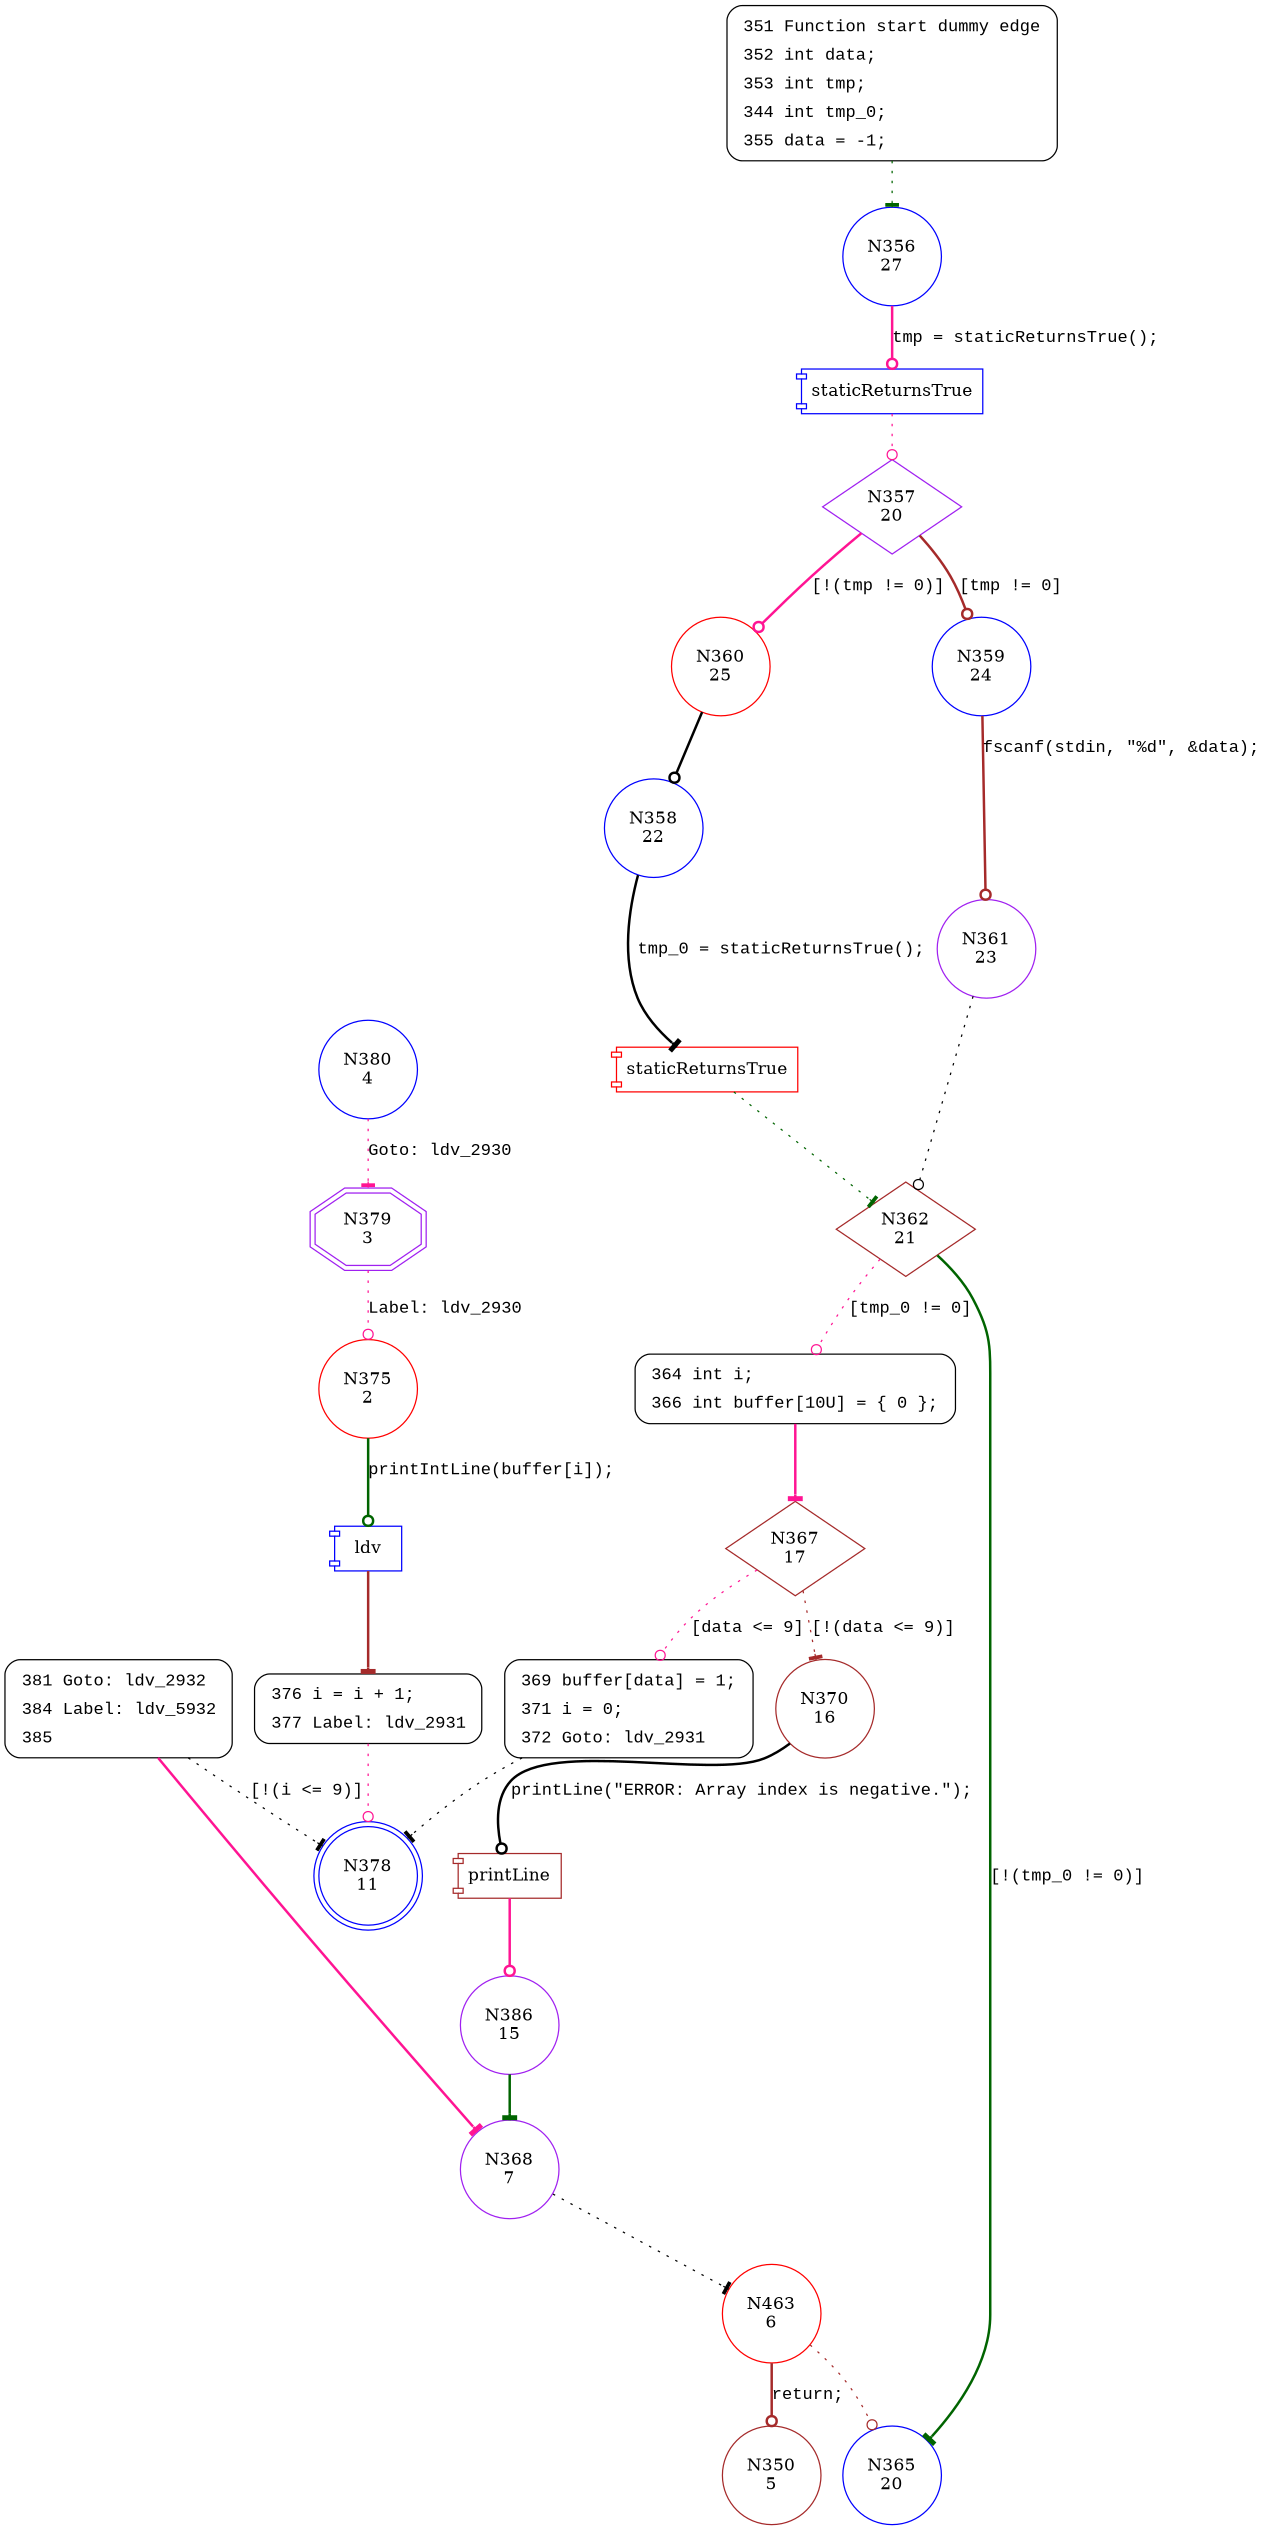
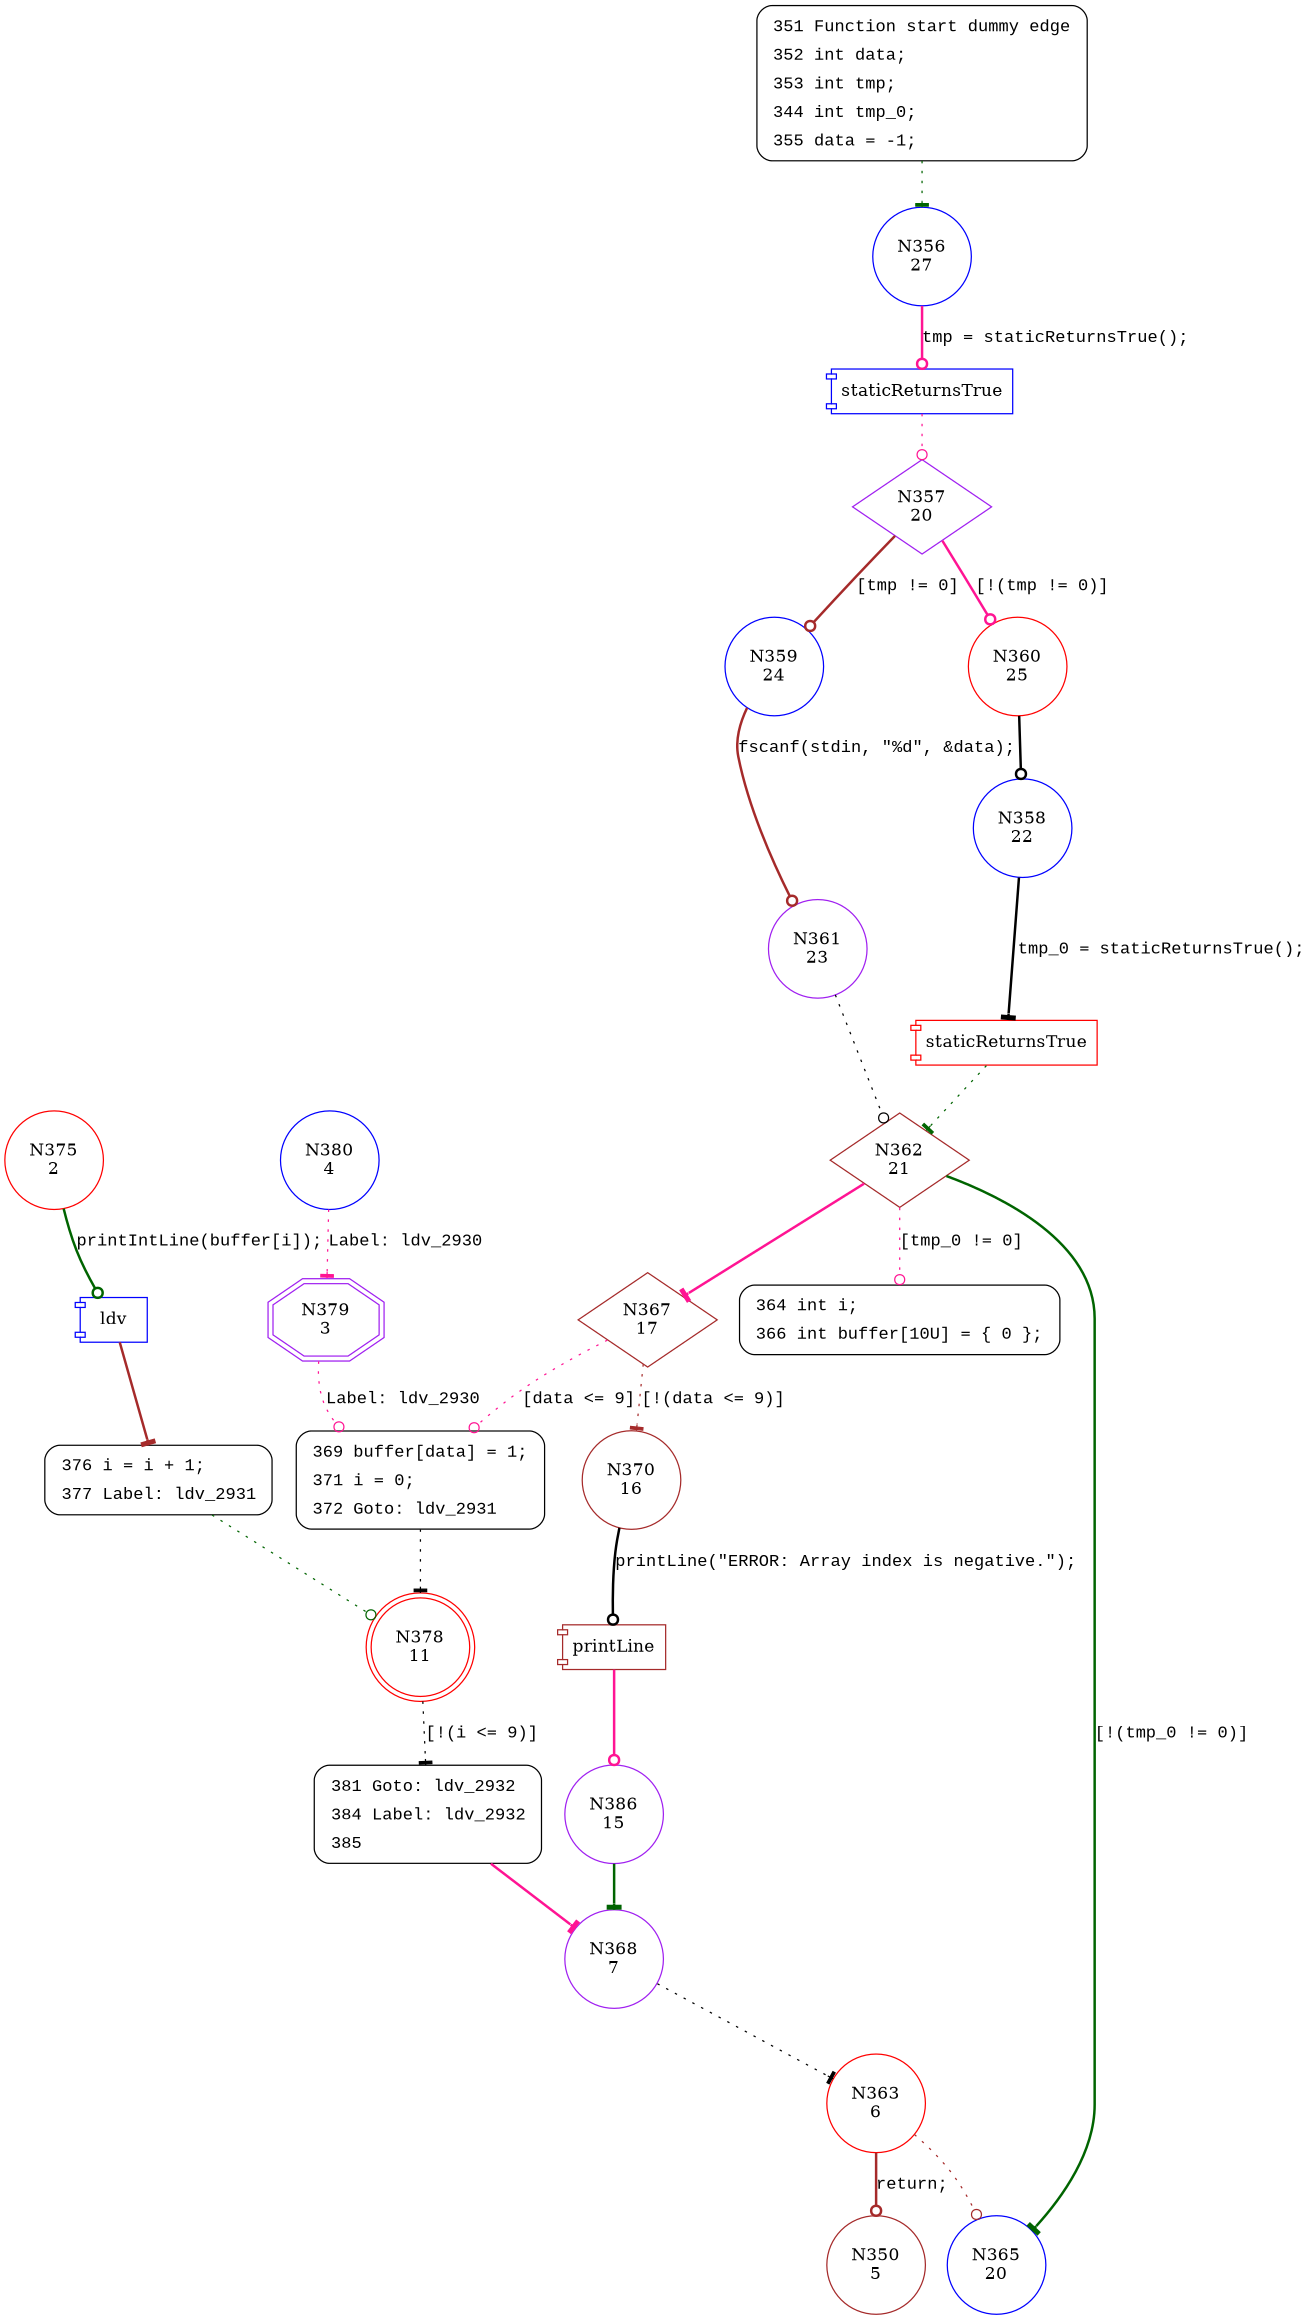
edge "N380 4" -> "N379 3": label "Goto: ldv_2930" -> "Label: ldv_2930"
edge "N379 3" -> "N375 2": now "N379 3" -> "369"
edge "364" -> "N367 17": now "N362 21" -> "N367 17"
node "381": text "Label: ldv_5932" -> "Label: ldv_2932"
edge "376" -> "N378 11": color deeppink -> darkgreen
edge "381" -> "N378 11": reversed
node "N378 11": color blue -> red
node "N463 6": label "N463 6" -> "N363 6"
